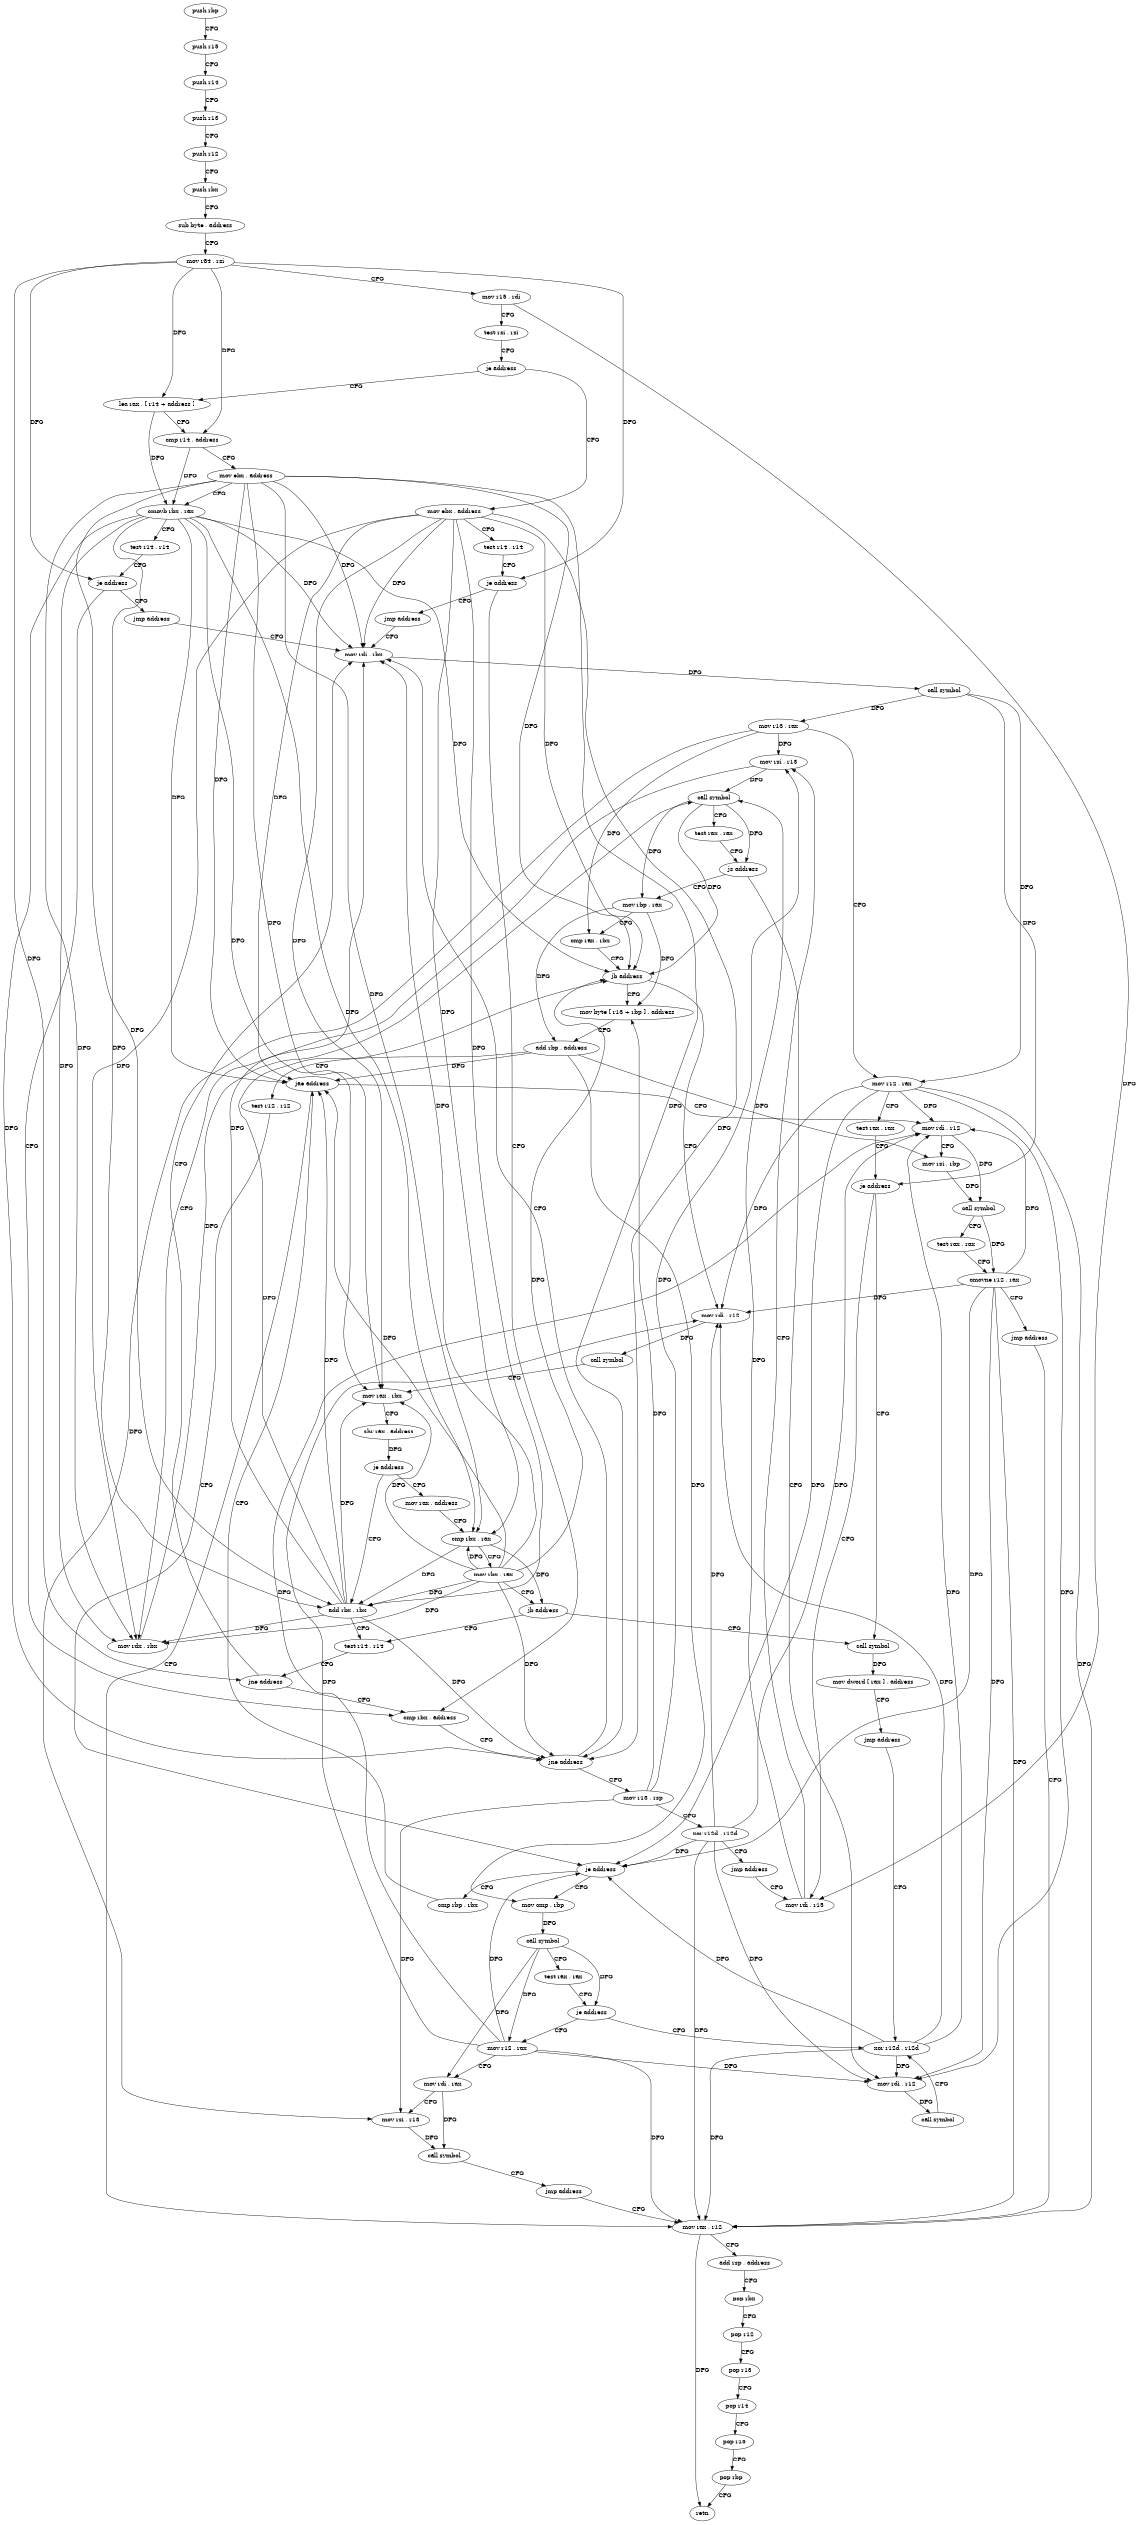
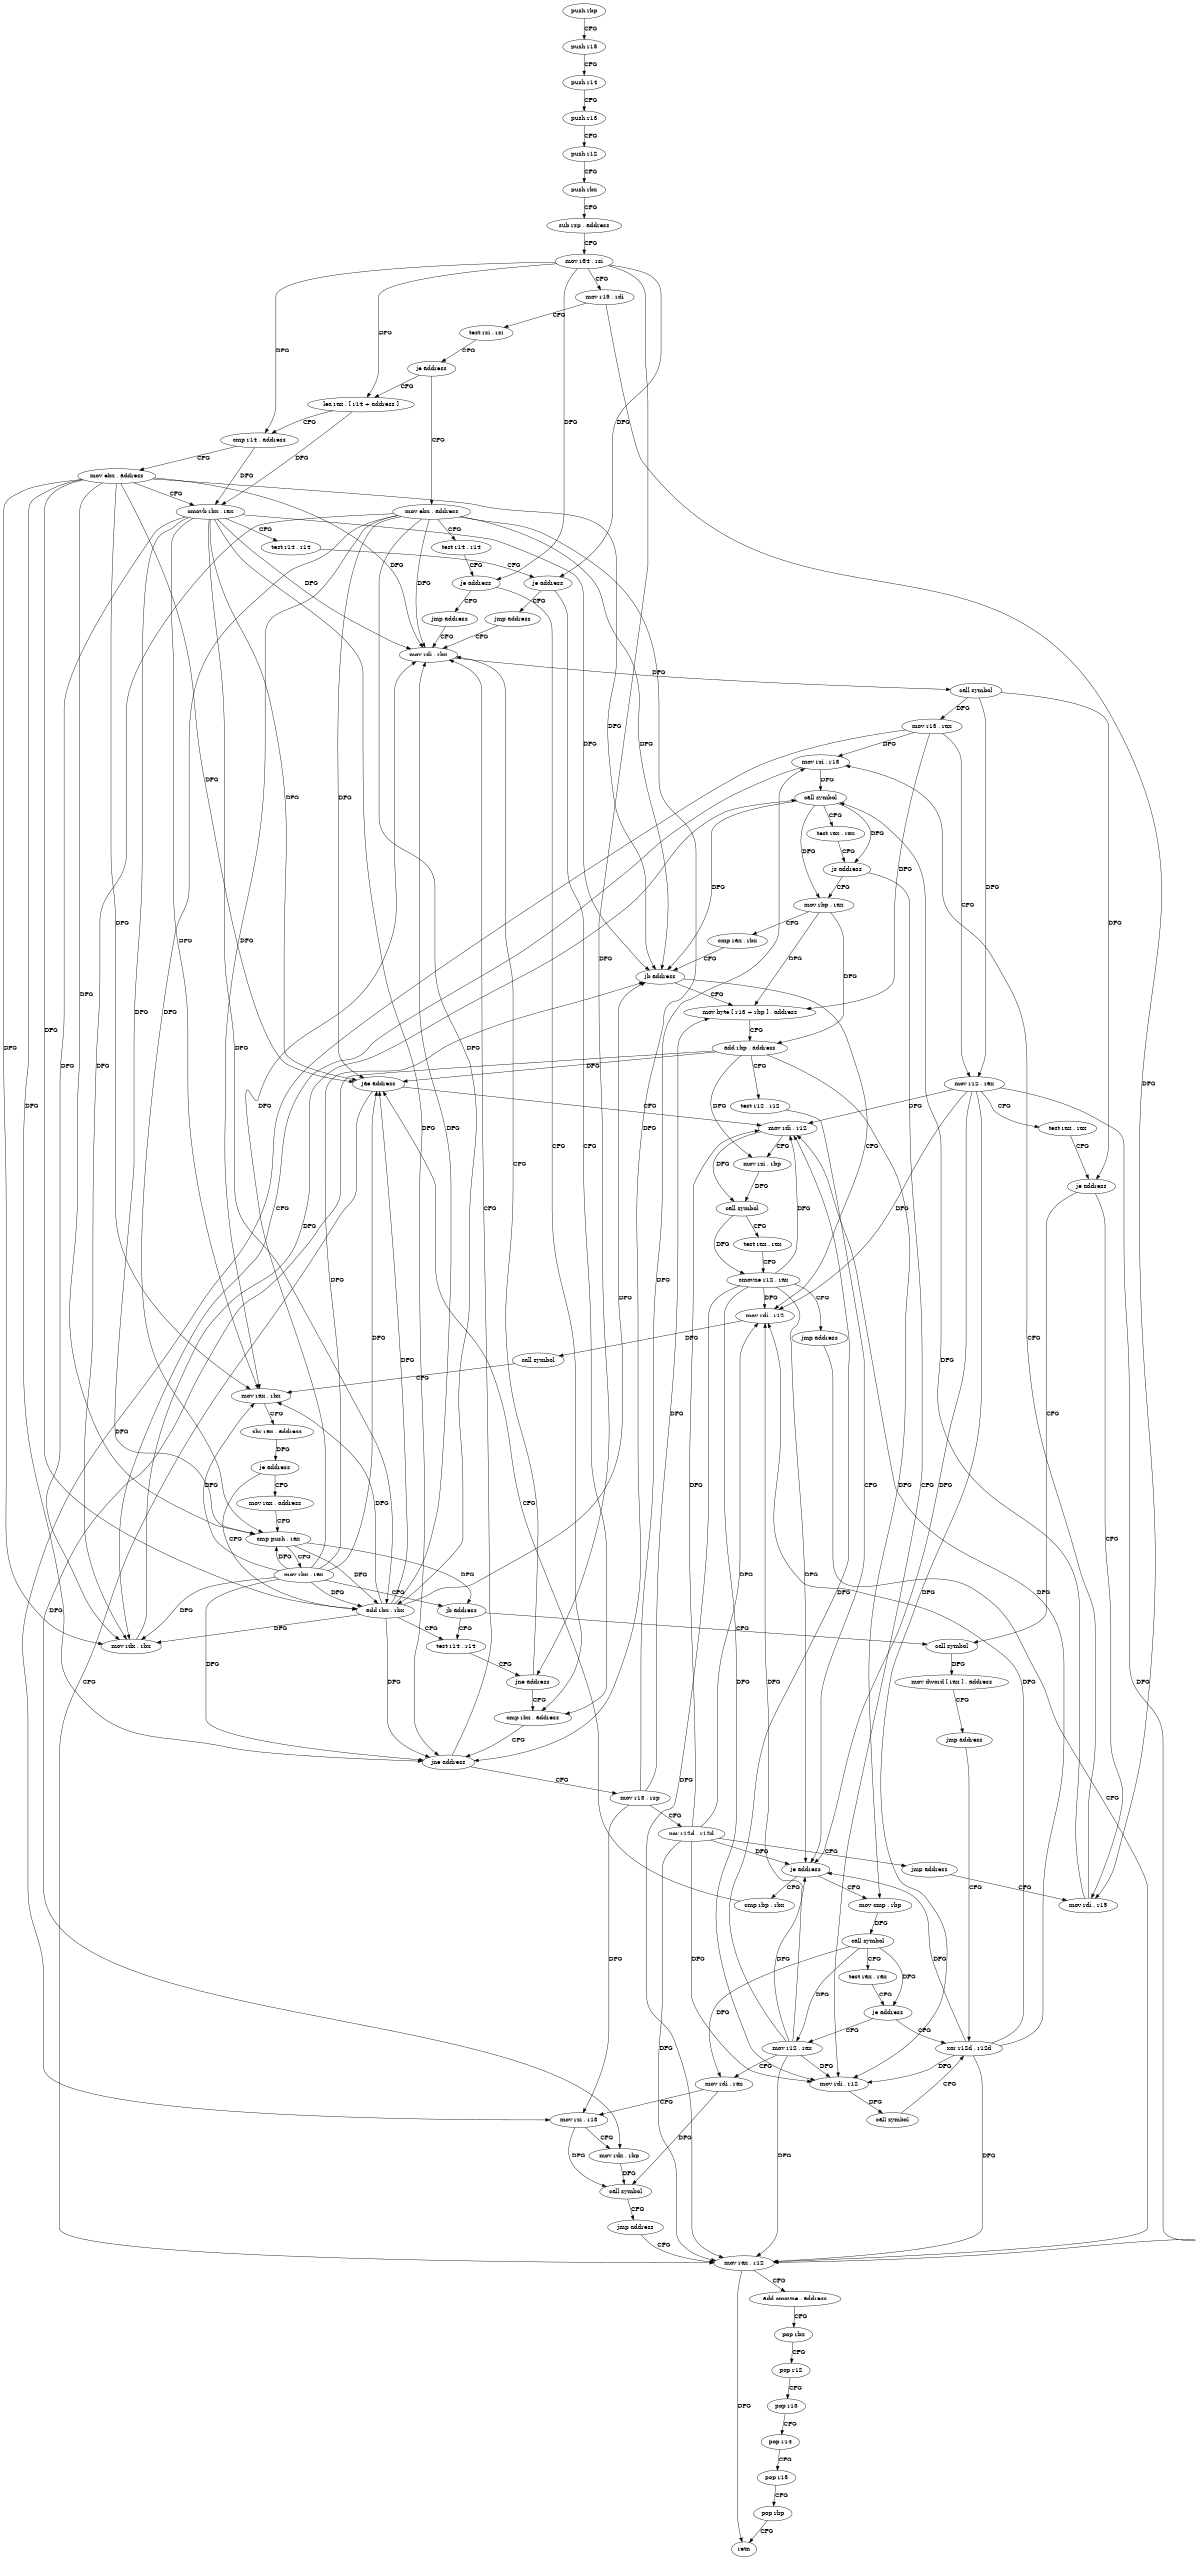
node "sub byte , address": label "sub byte , address" -> "sub rsp , address"
edge "mov r13 , rax" -> "cmp rax , rbx": now "mov r13 , rax" -> "mov byte [ r13 + rbp ] , address"
node "cmp rbx , rax": label "cmp rbx , rax" -> "cmp push , rax"
node "mov rdx , rbp": added
node "add rsp , address": label "add rsp , address" -> "add cmovne , address"
